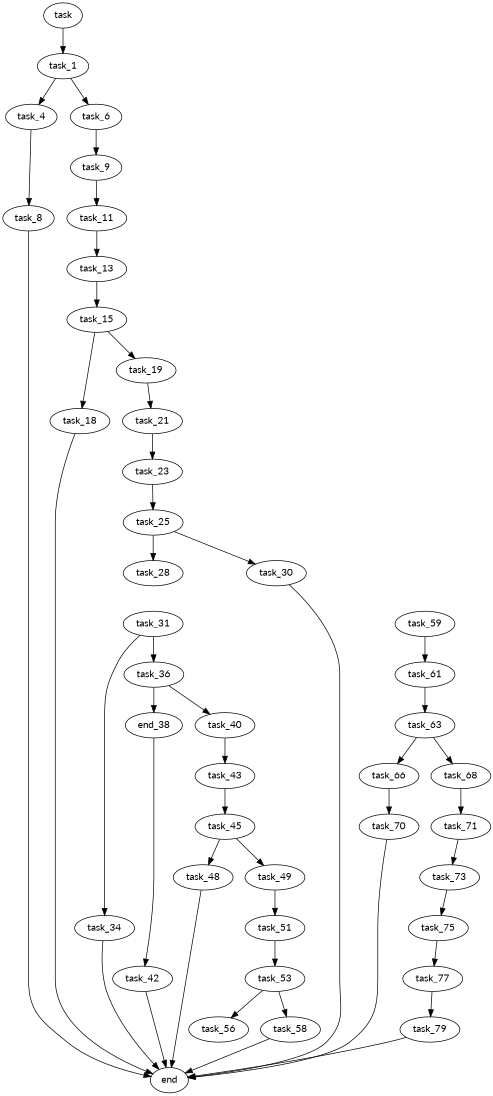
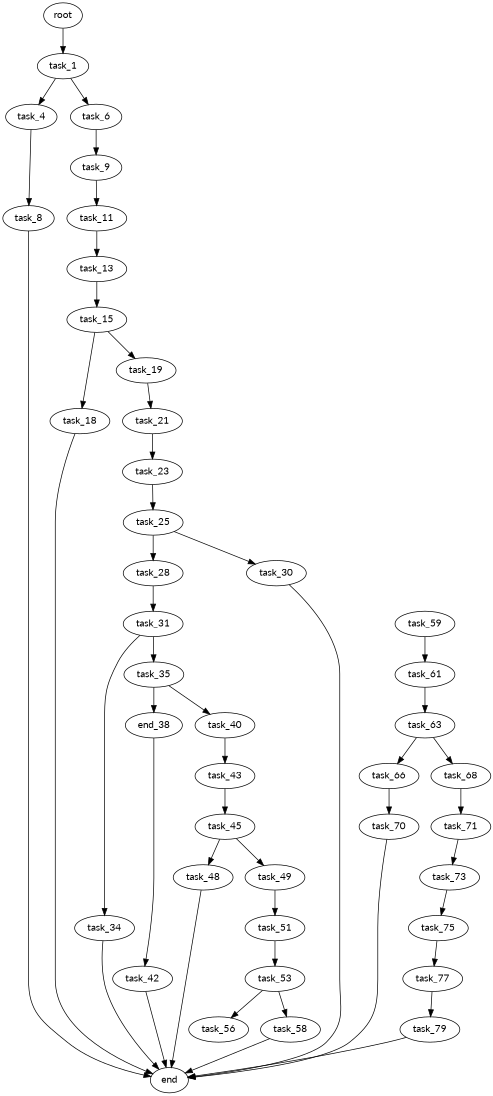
node "task": label "task" -> "root"
edge "task_28" -> "task_31": added
node "task_36": label "task_36" -> "task_35"
